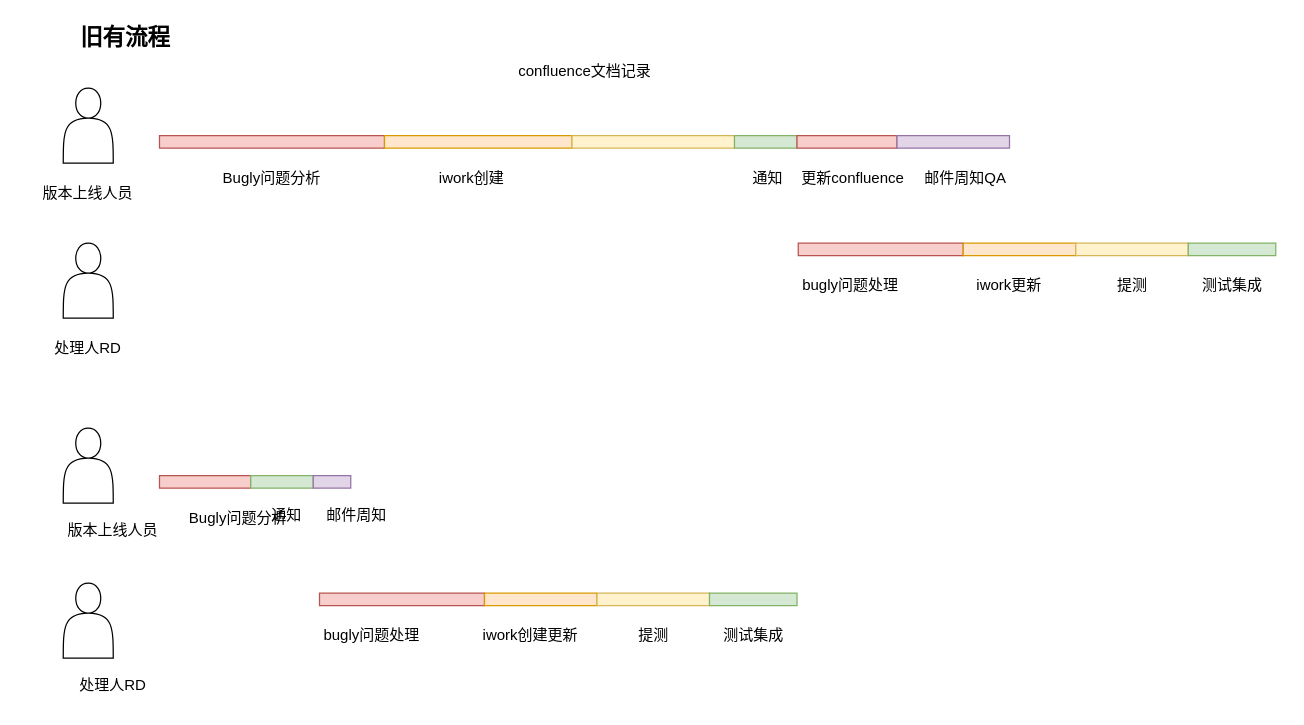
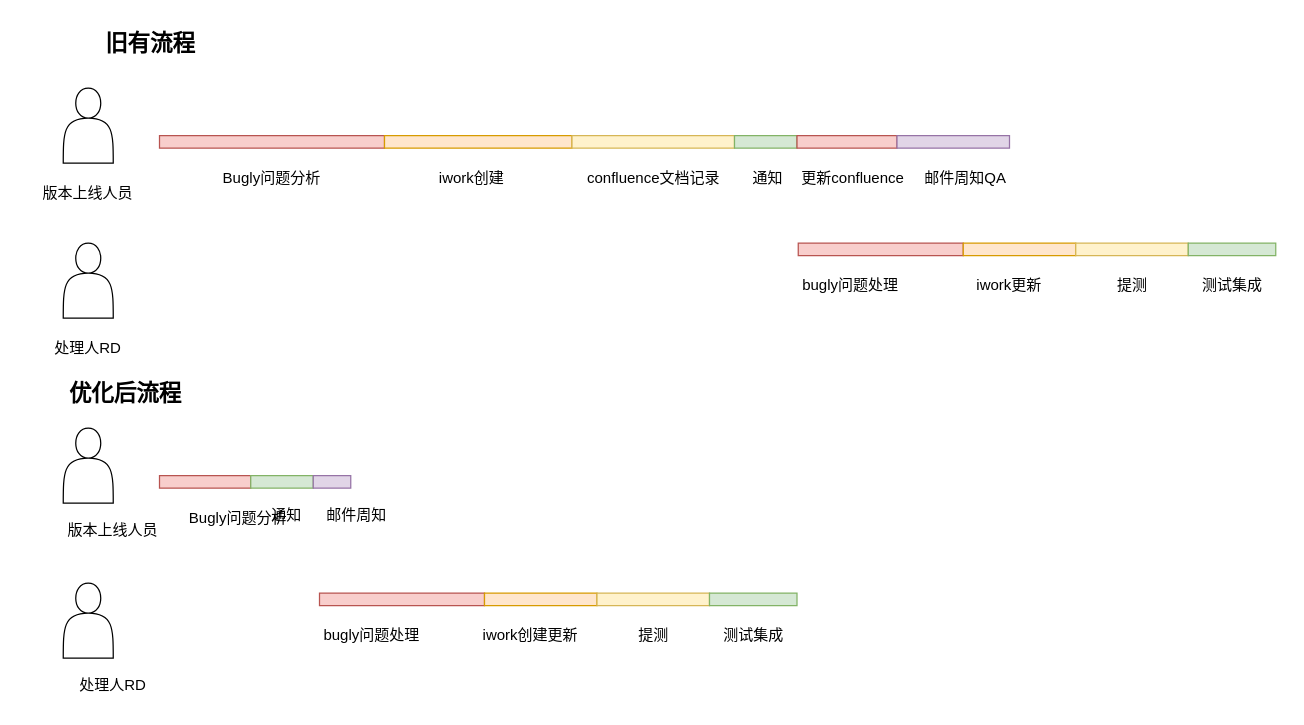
node "旧有流程": moved (126, 38) -> (151, 44)
node "confluence文档记录": moved (584, 72) -> (653, 178)
node "优化后流程": added
